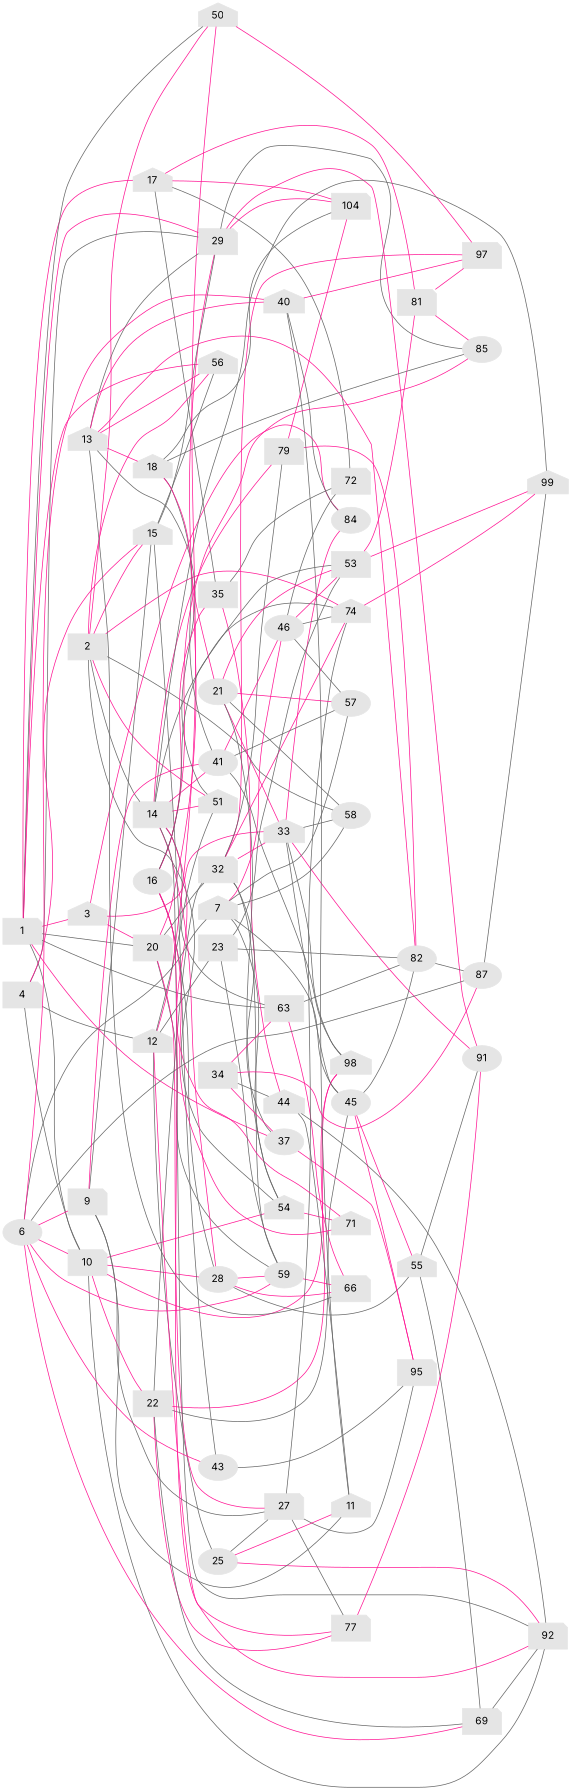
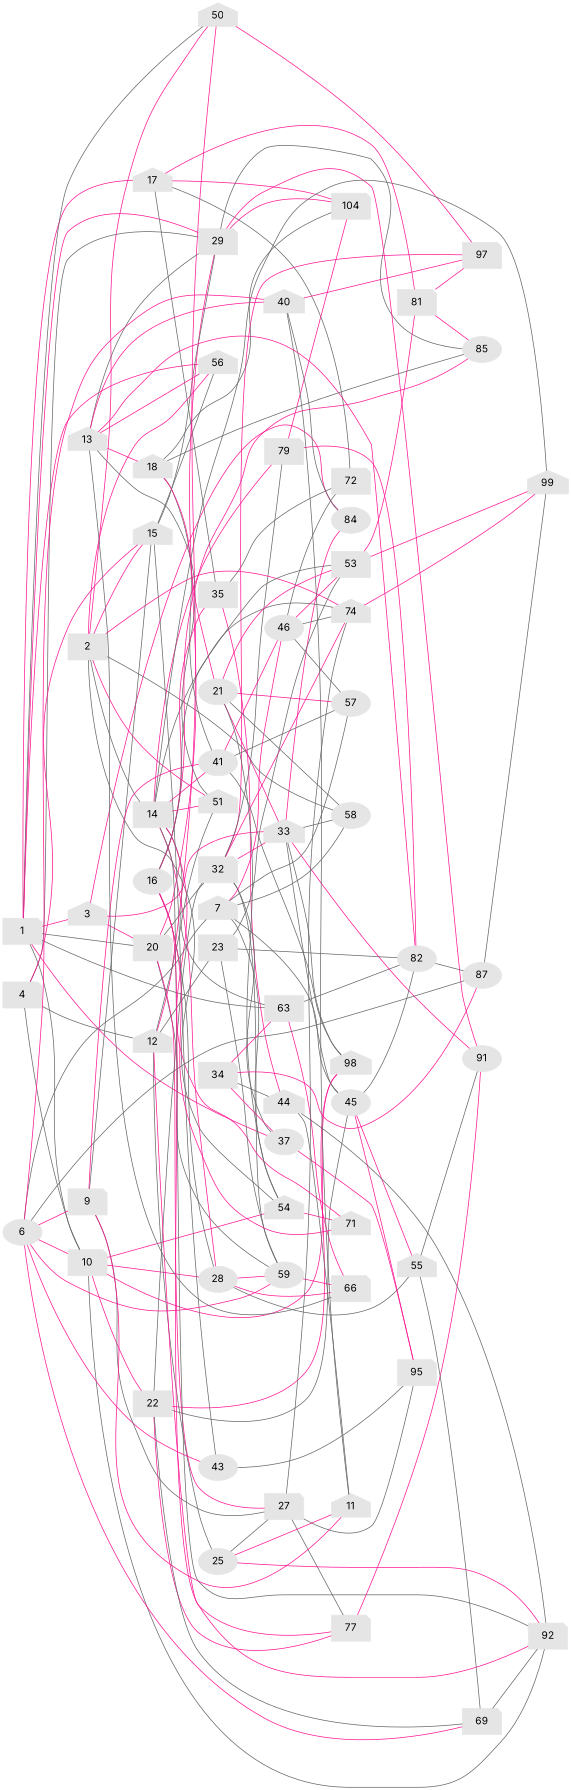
edge "9" -- "11": color gray40 -> deeppink
